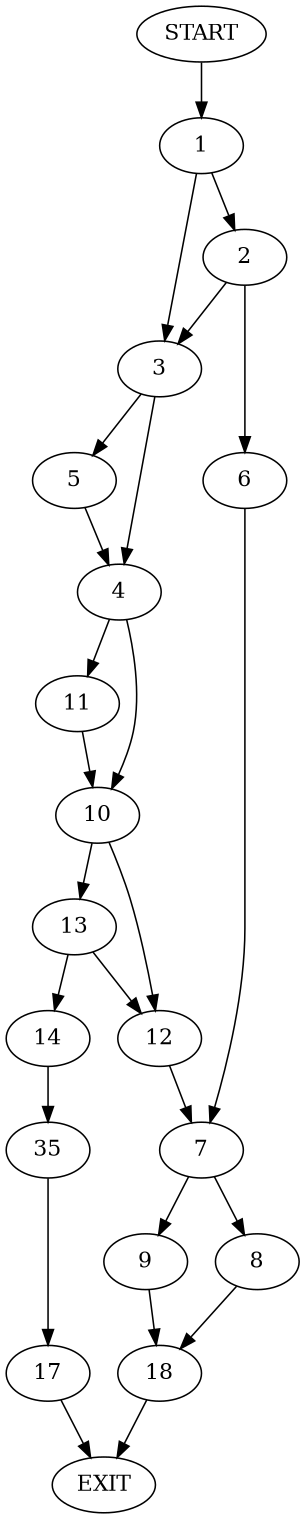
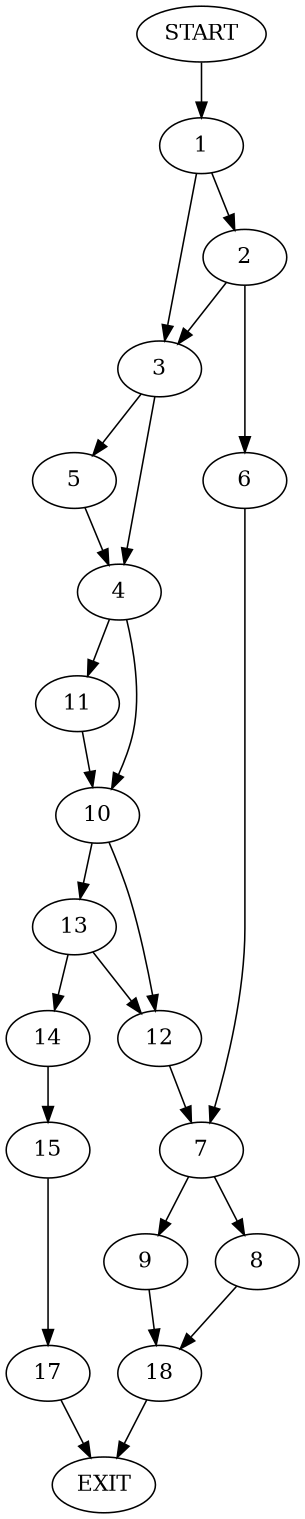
node "35": label "35" -> "15"
